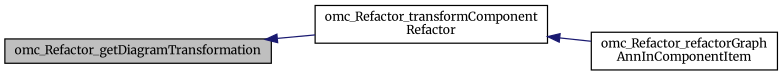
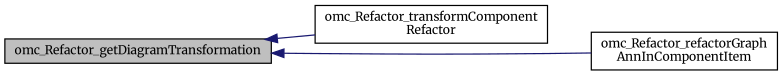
edge "omc_Refactor_refactorGraph AnnInComponentItem" -> "omc_Refactor_transformComponent Refactor": now "omc_Refactor_refactorGraph AnnInComponentItem" -> "omc_Refactor_getDiagramTransformation"
